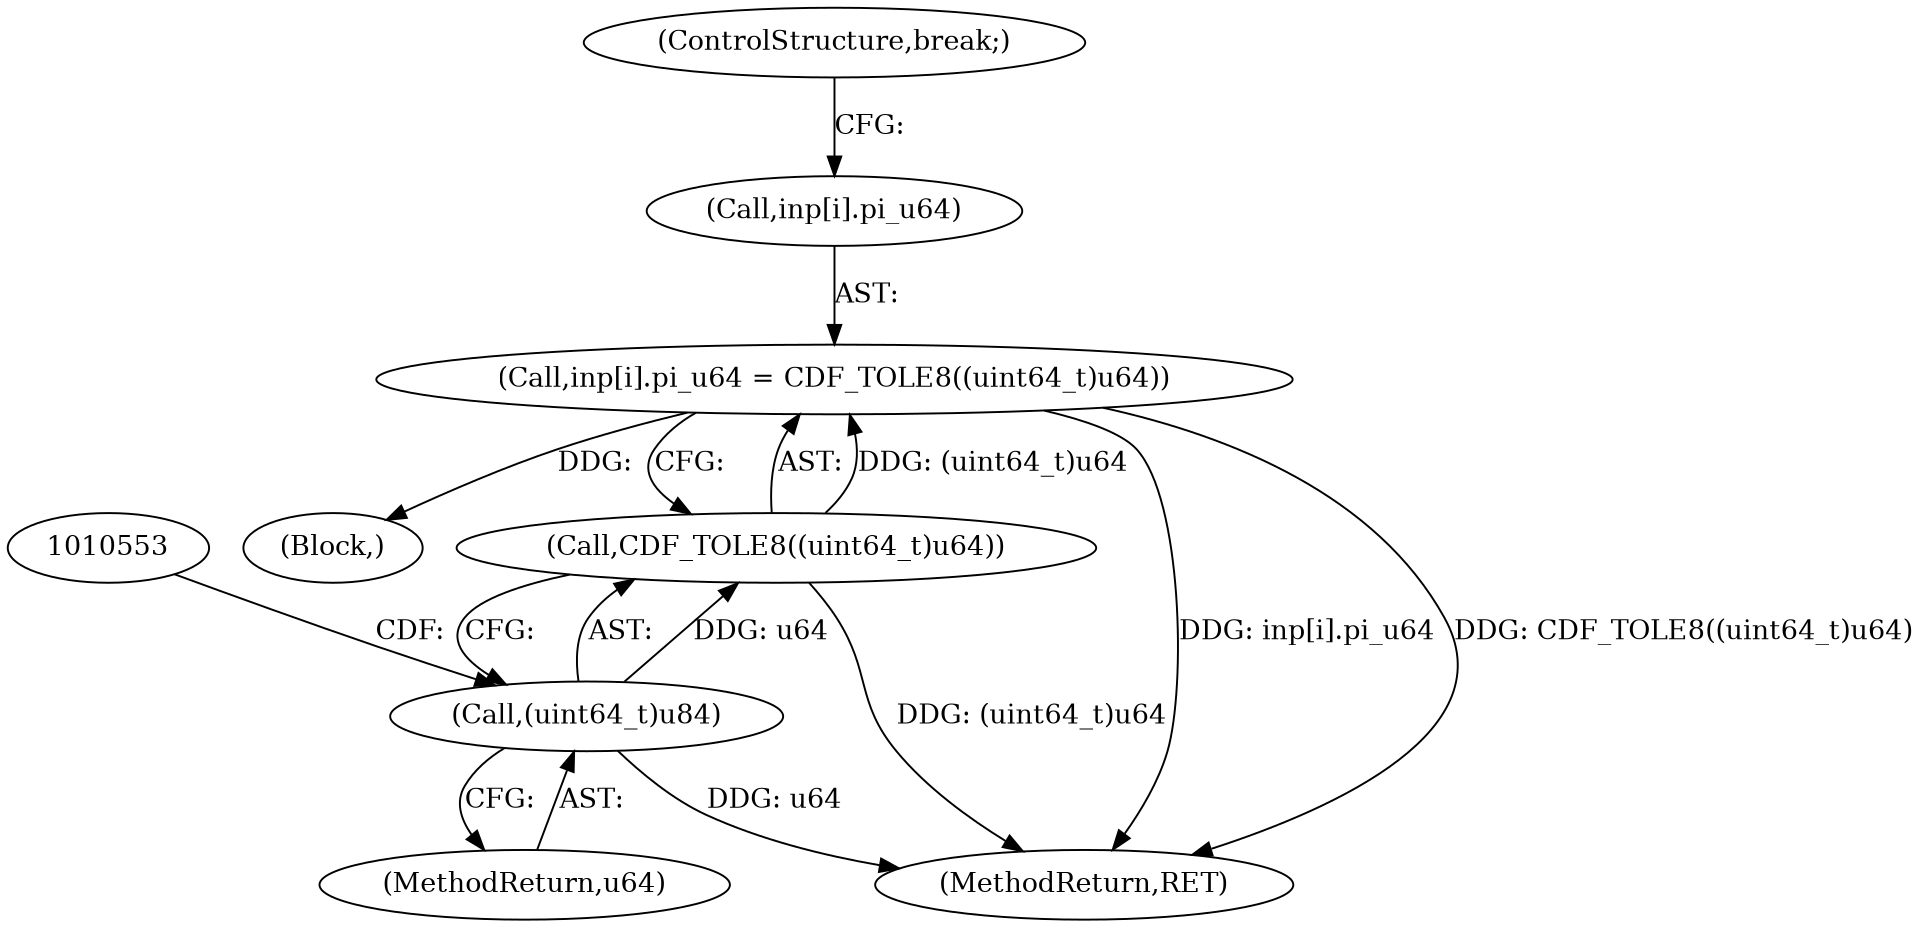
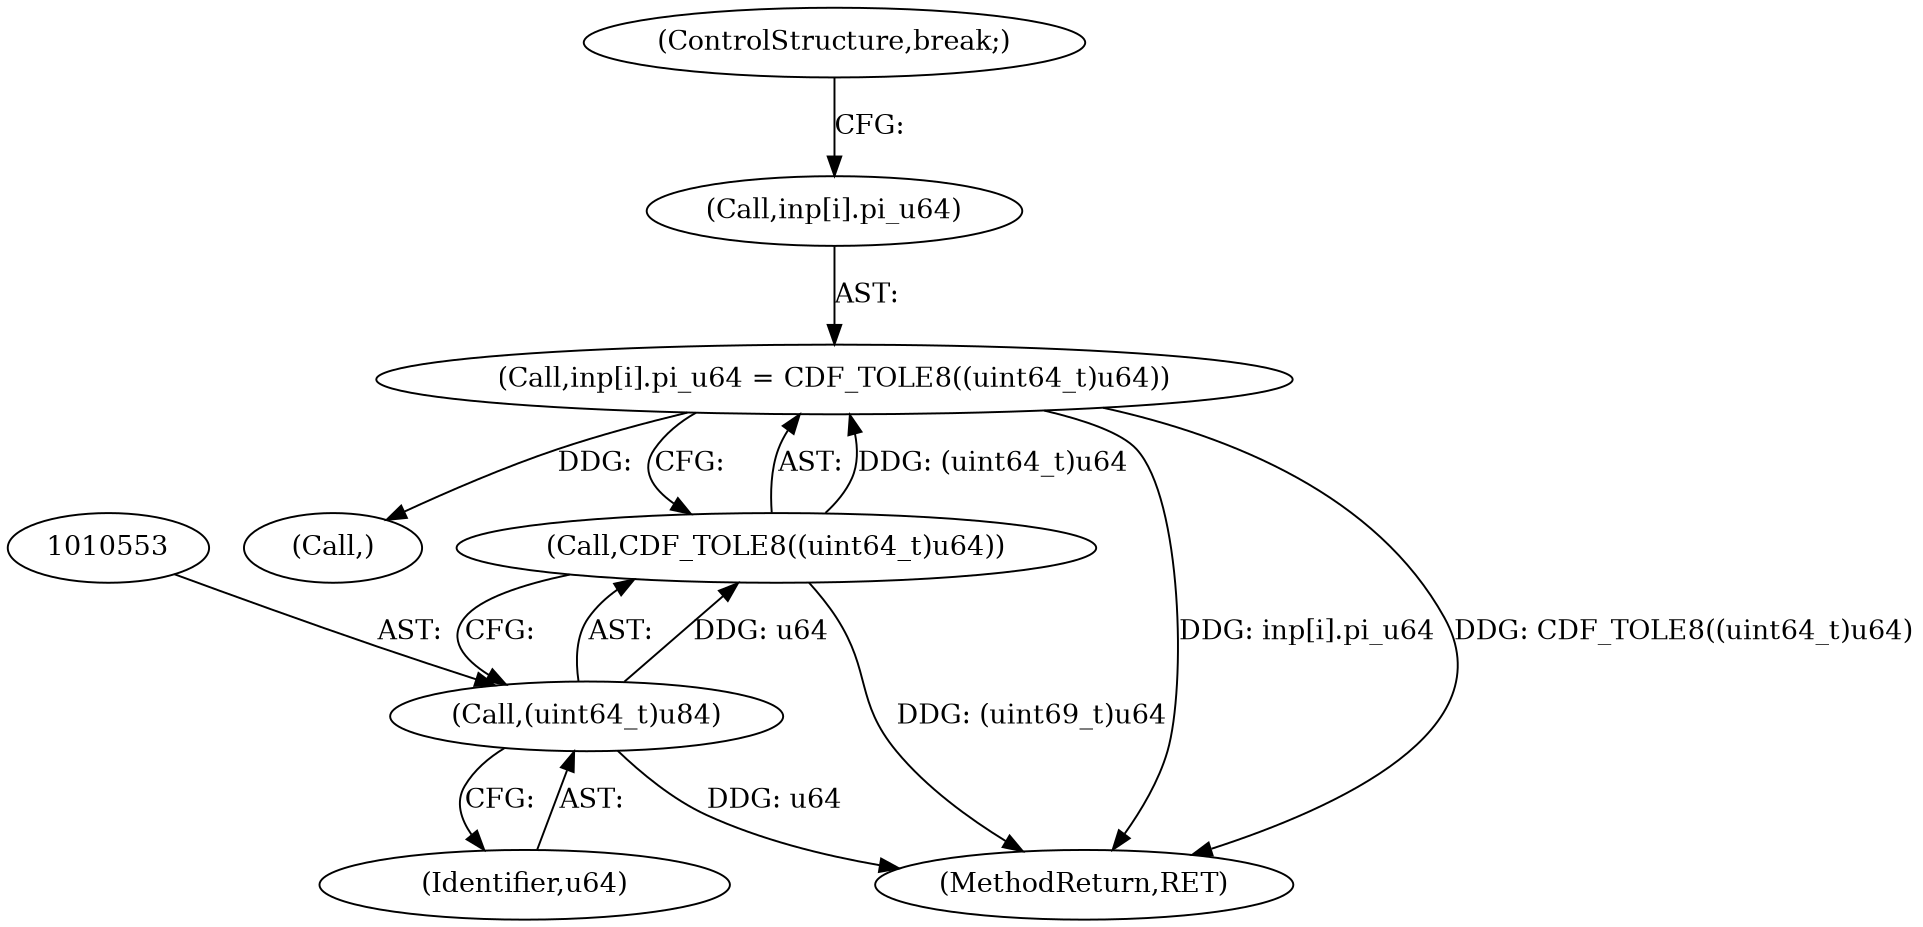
node "(Block,)": label "(Block,)" -> "(Call,)"
edge "1010553" -> "(Call,(uint64_t)u84)": label "CDF: " -> "AST: "
edge "(Call,CDF_TOLE8((uint64_t)u64))" -> "(MethodReturn,RET)": label "DDG: (uint64_t)u64" -> "DDG: (uint69_t)u64"
node "(MethodReturn,u64)": label "(MethodReturn,u64)" -> "(Identifier,u64)"
